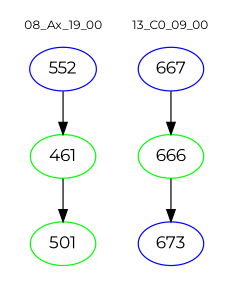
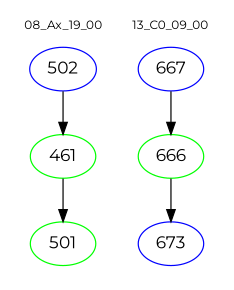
node "552": label "552" -> "502"
